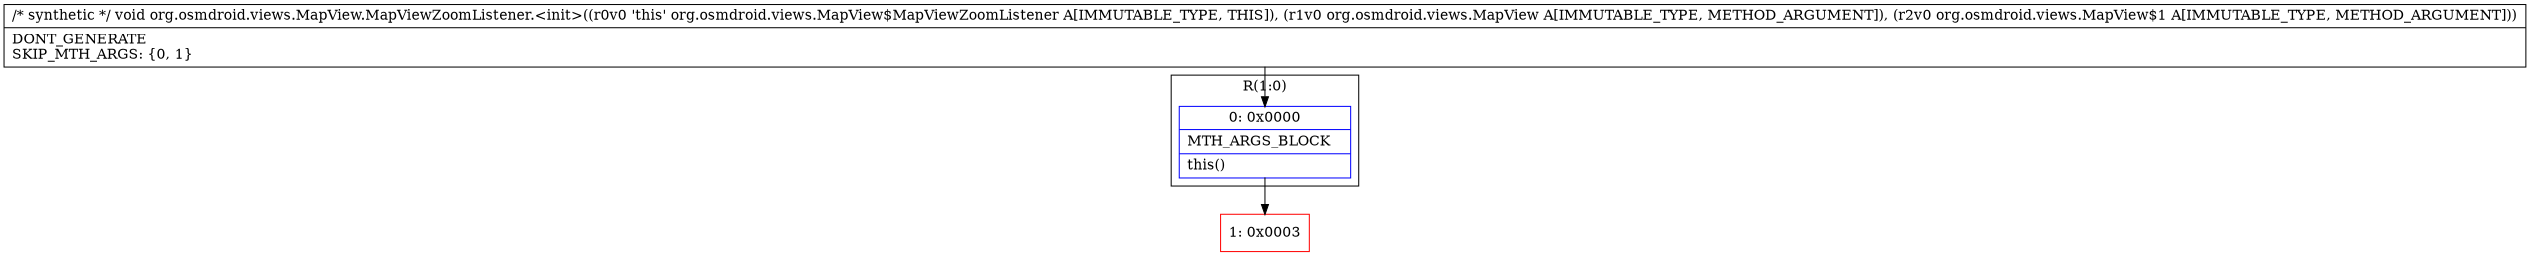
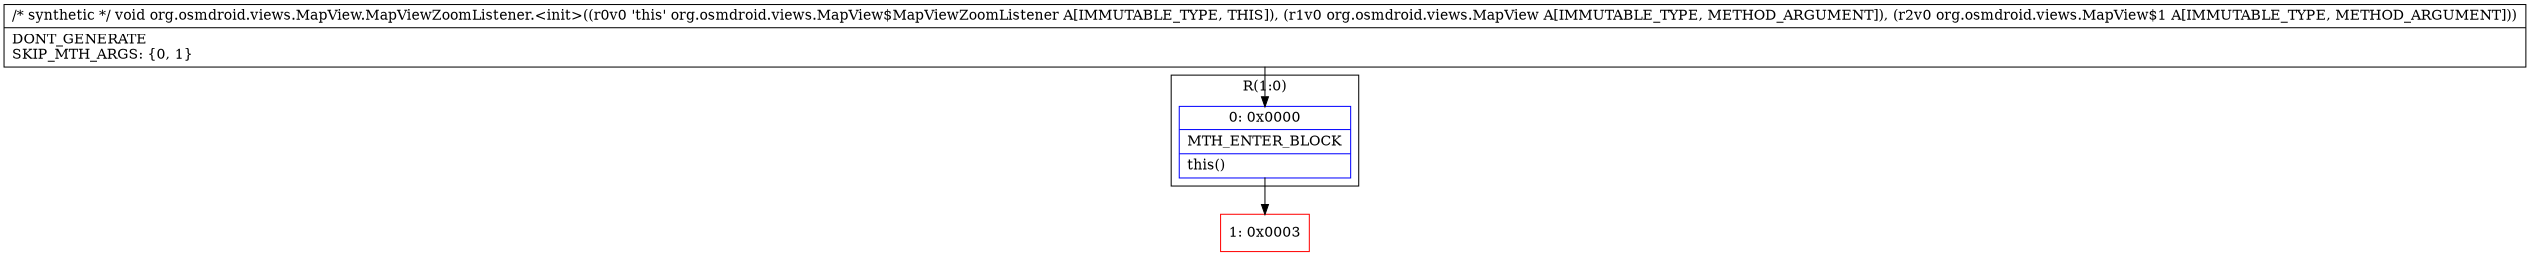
node "0: 0x0000": text "MTH_ARGS_BLOCK" -> "MTH_ENTER_BLOCK"
